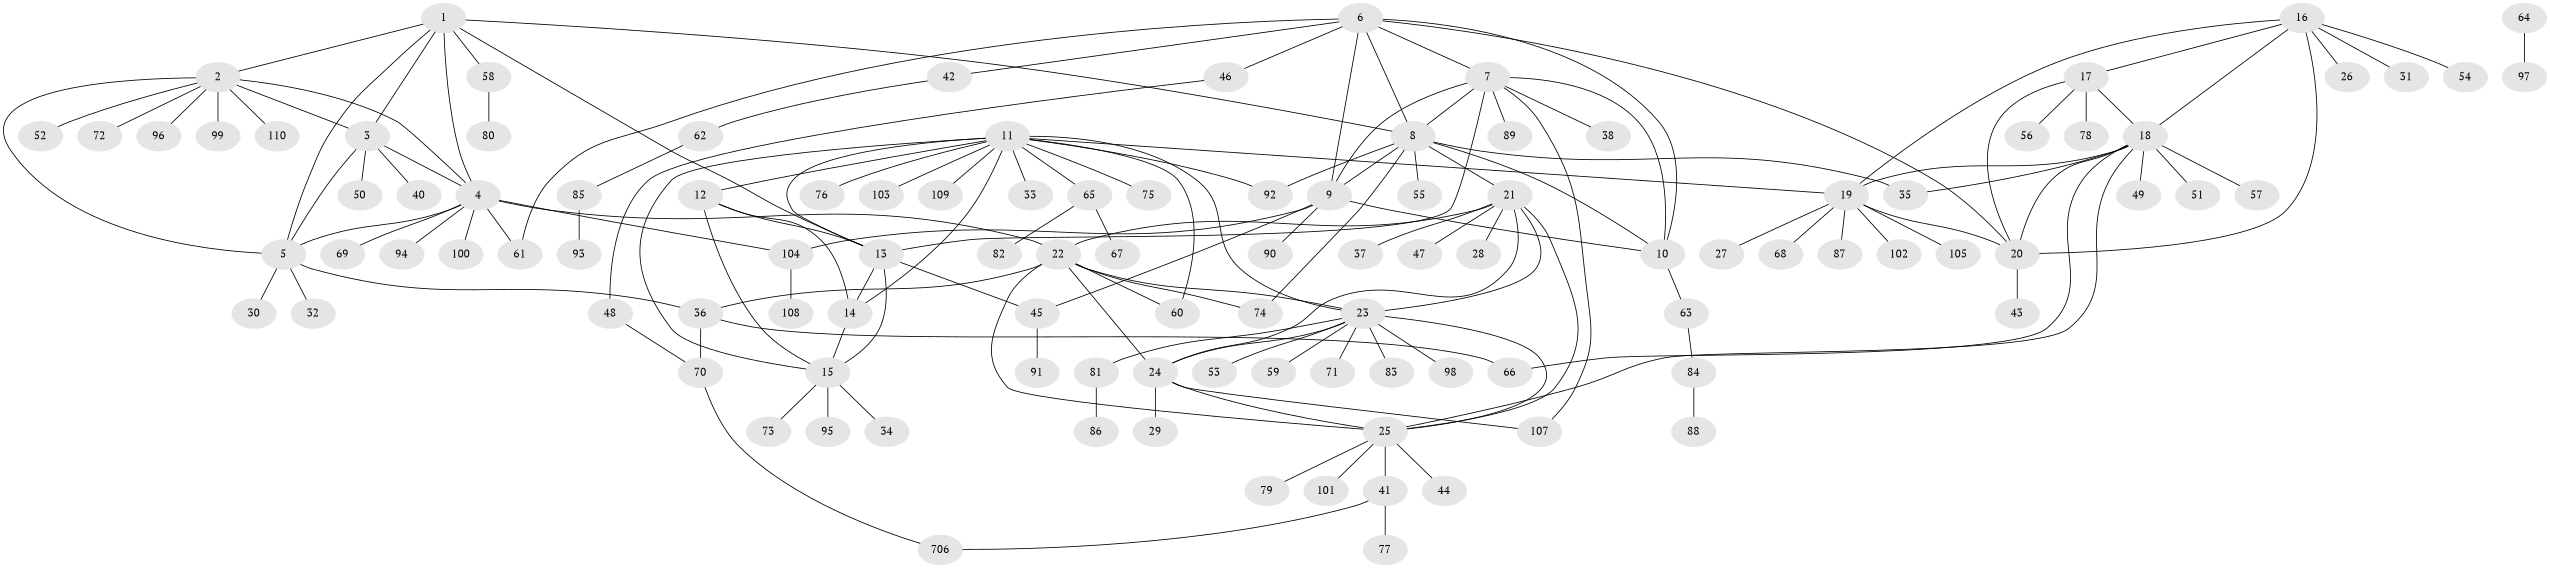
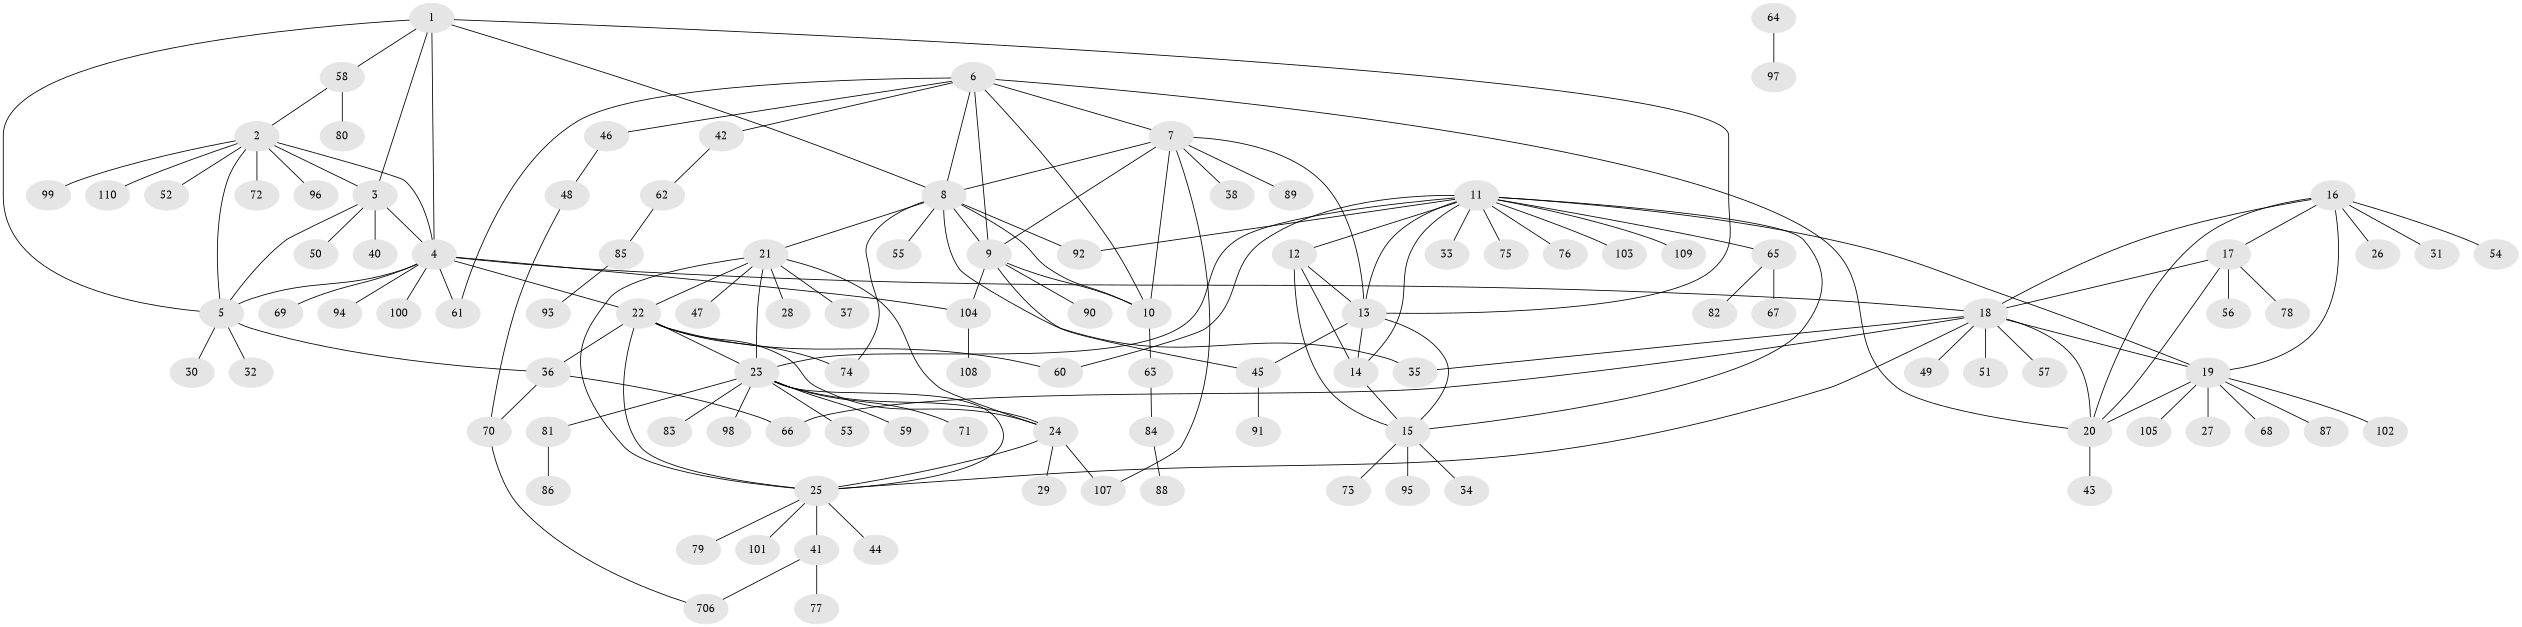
edge "1" -- "2": now "58" -- "2"
edge "4" -- "18": added
